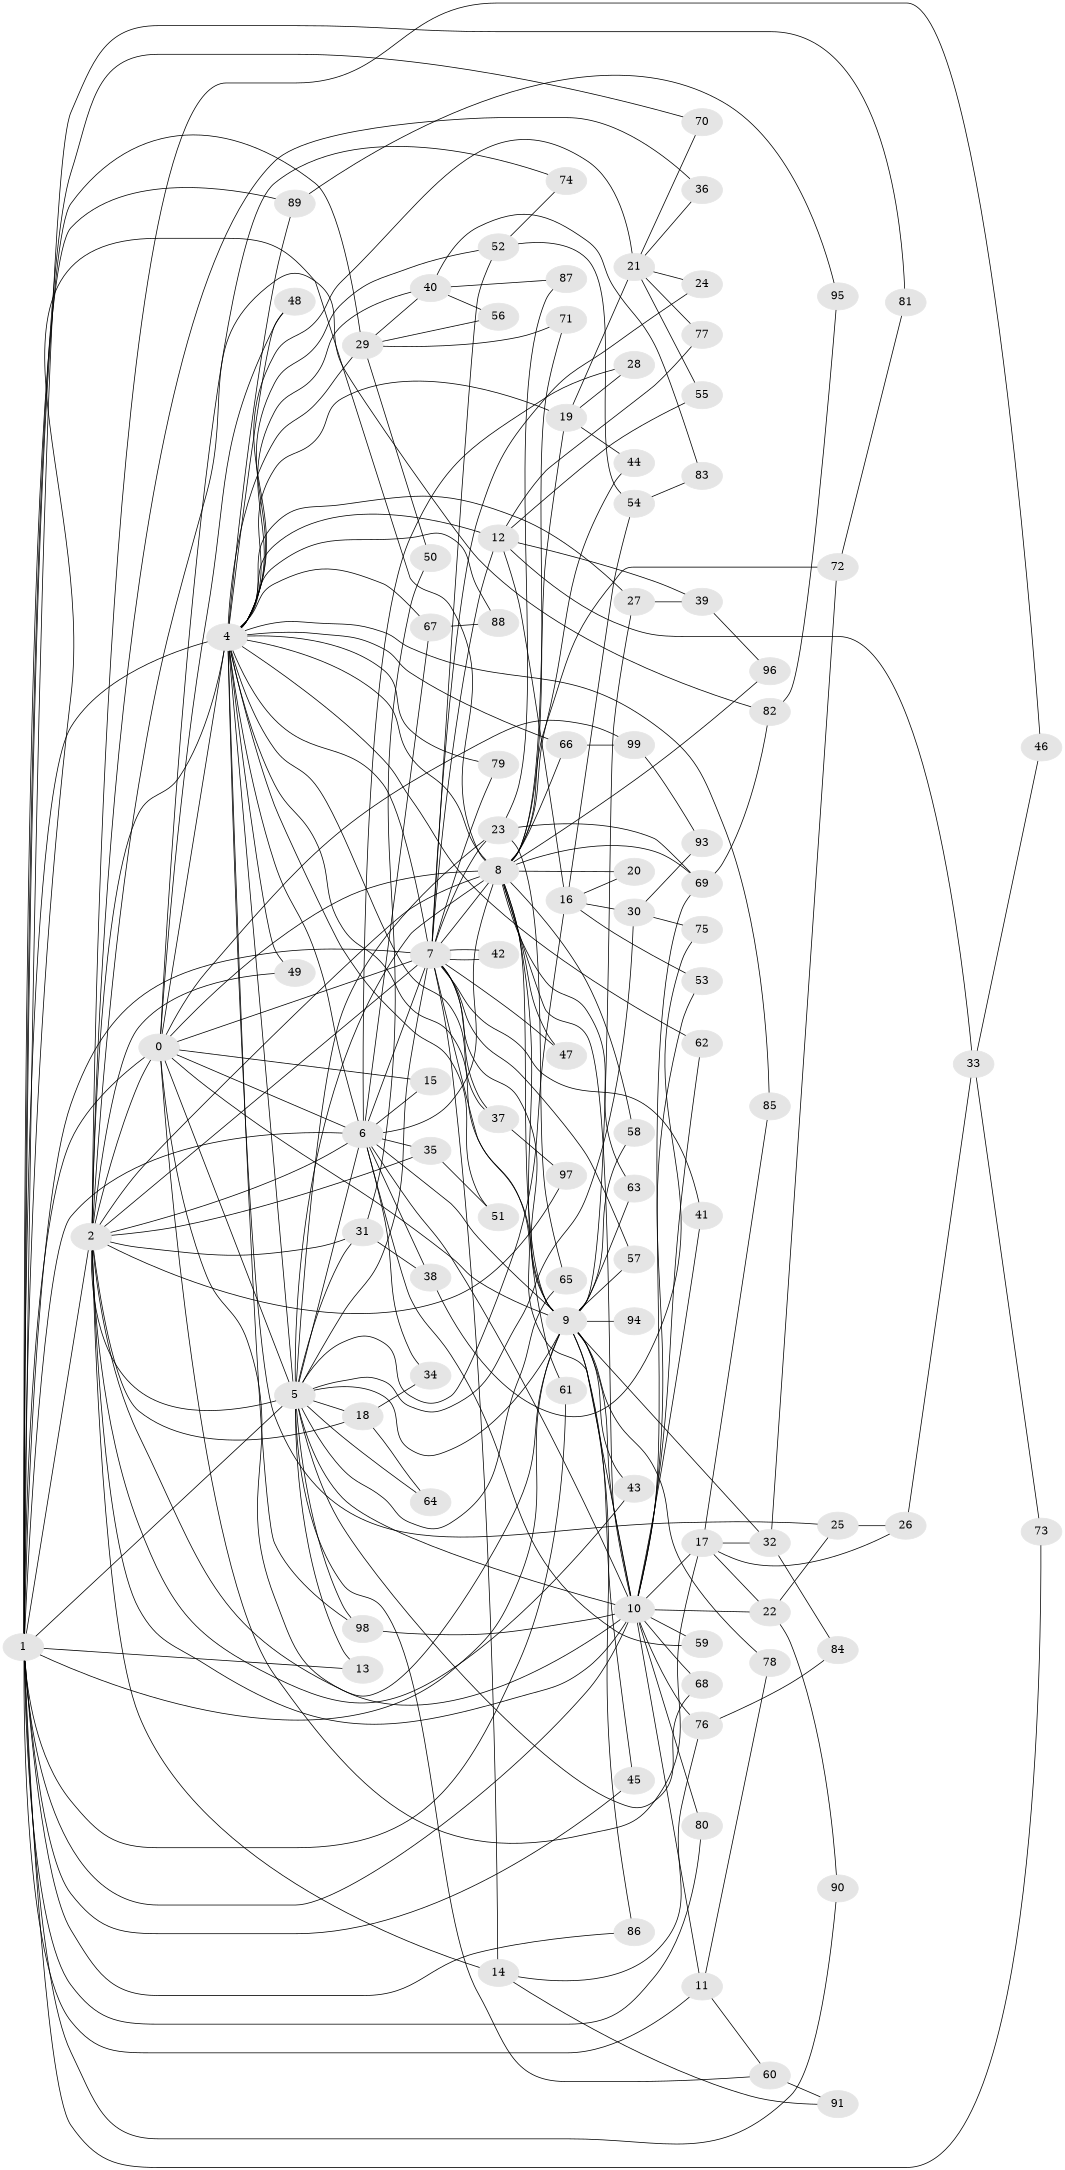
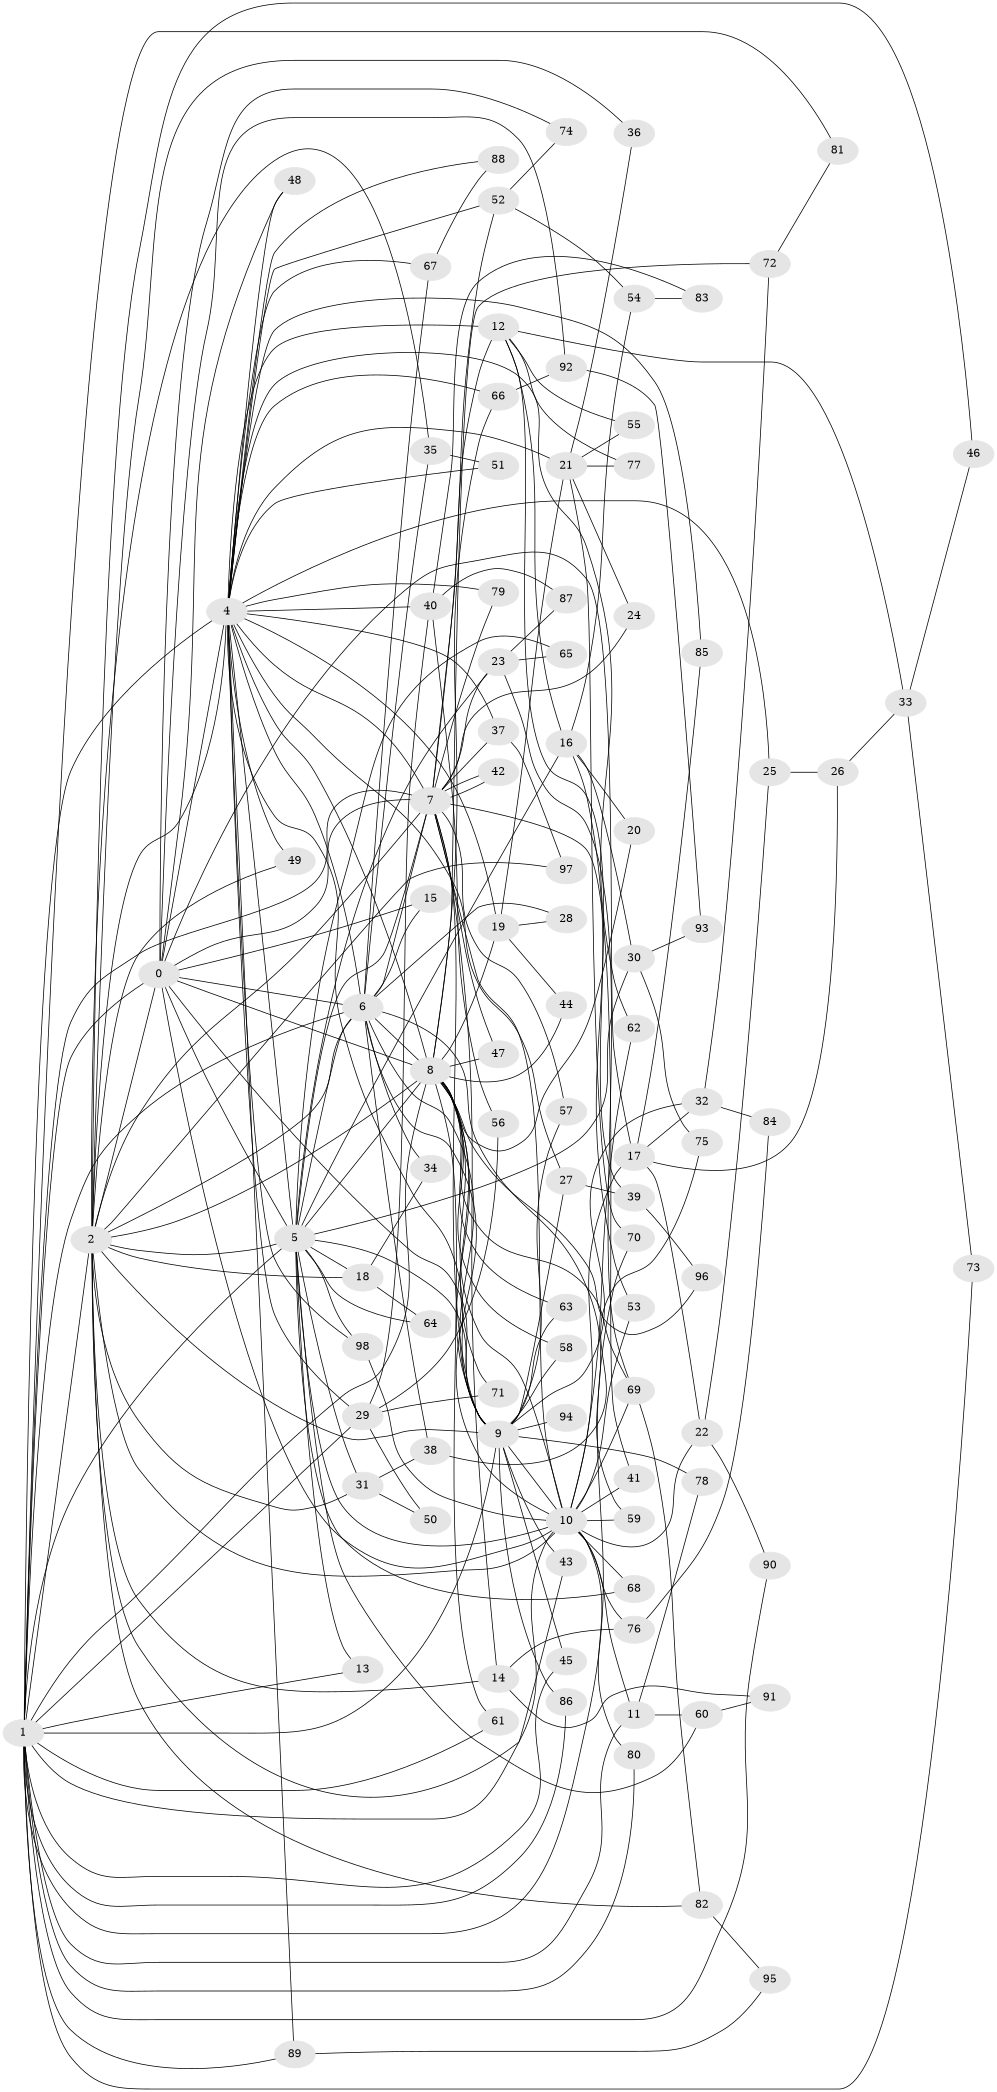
node "99": label "99" -> "92"
edge "8" -- "7": removed
